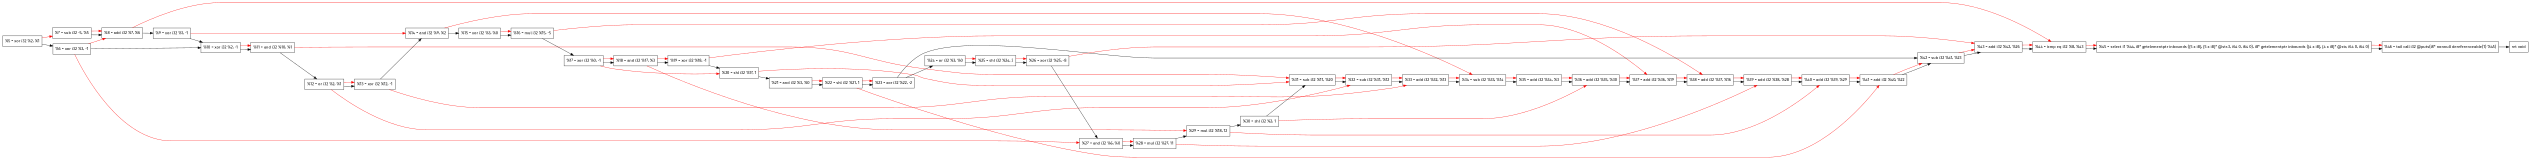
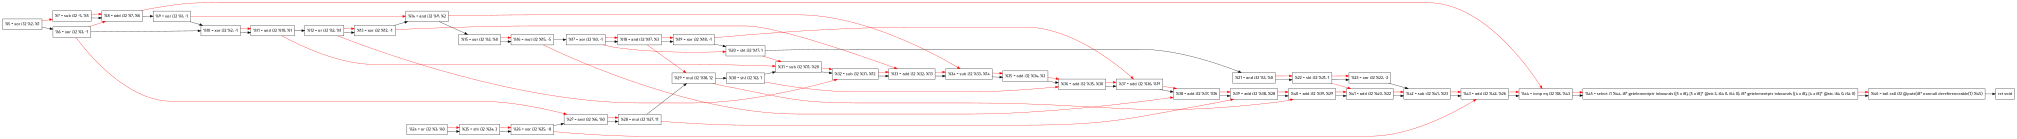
edge "%23 = xor i32 %22, -2" -> "%24 = or i32 %3, %0": removed
